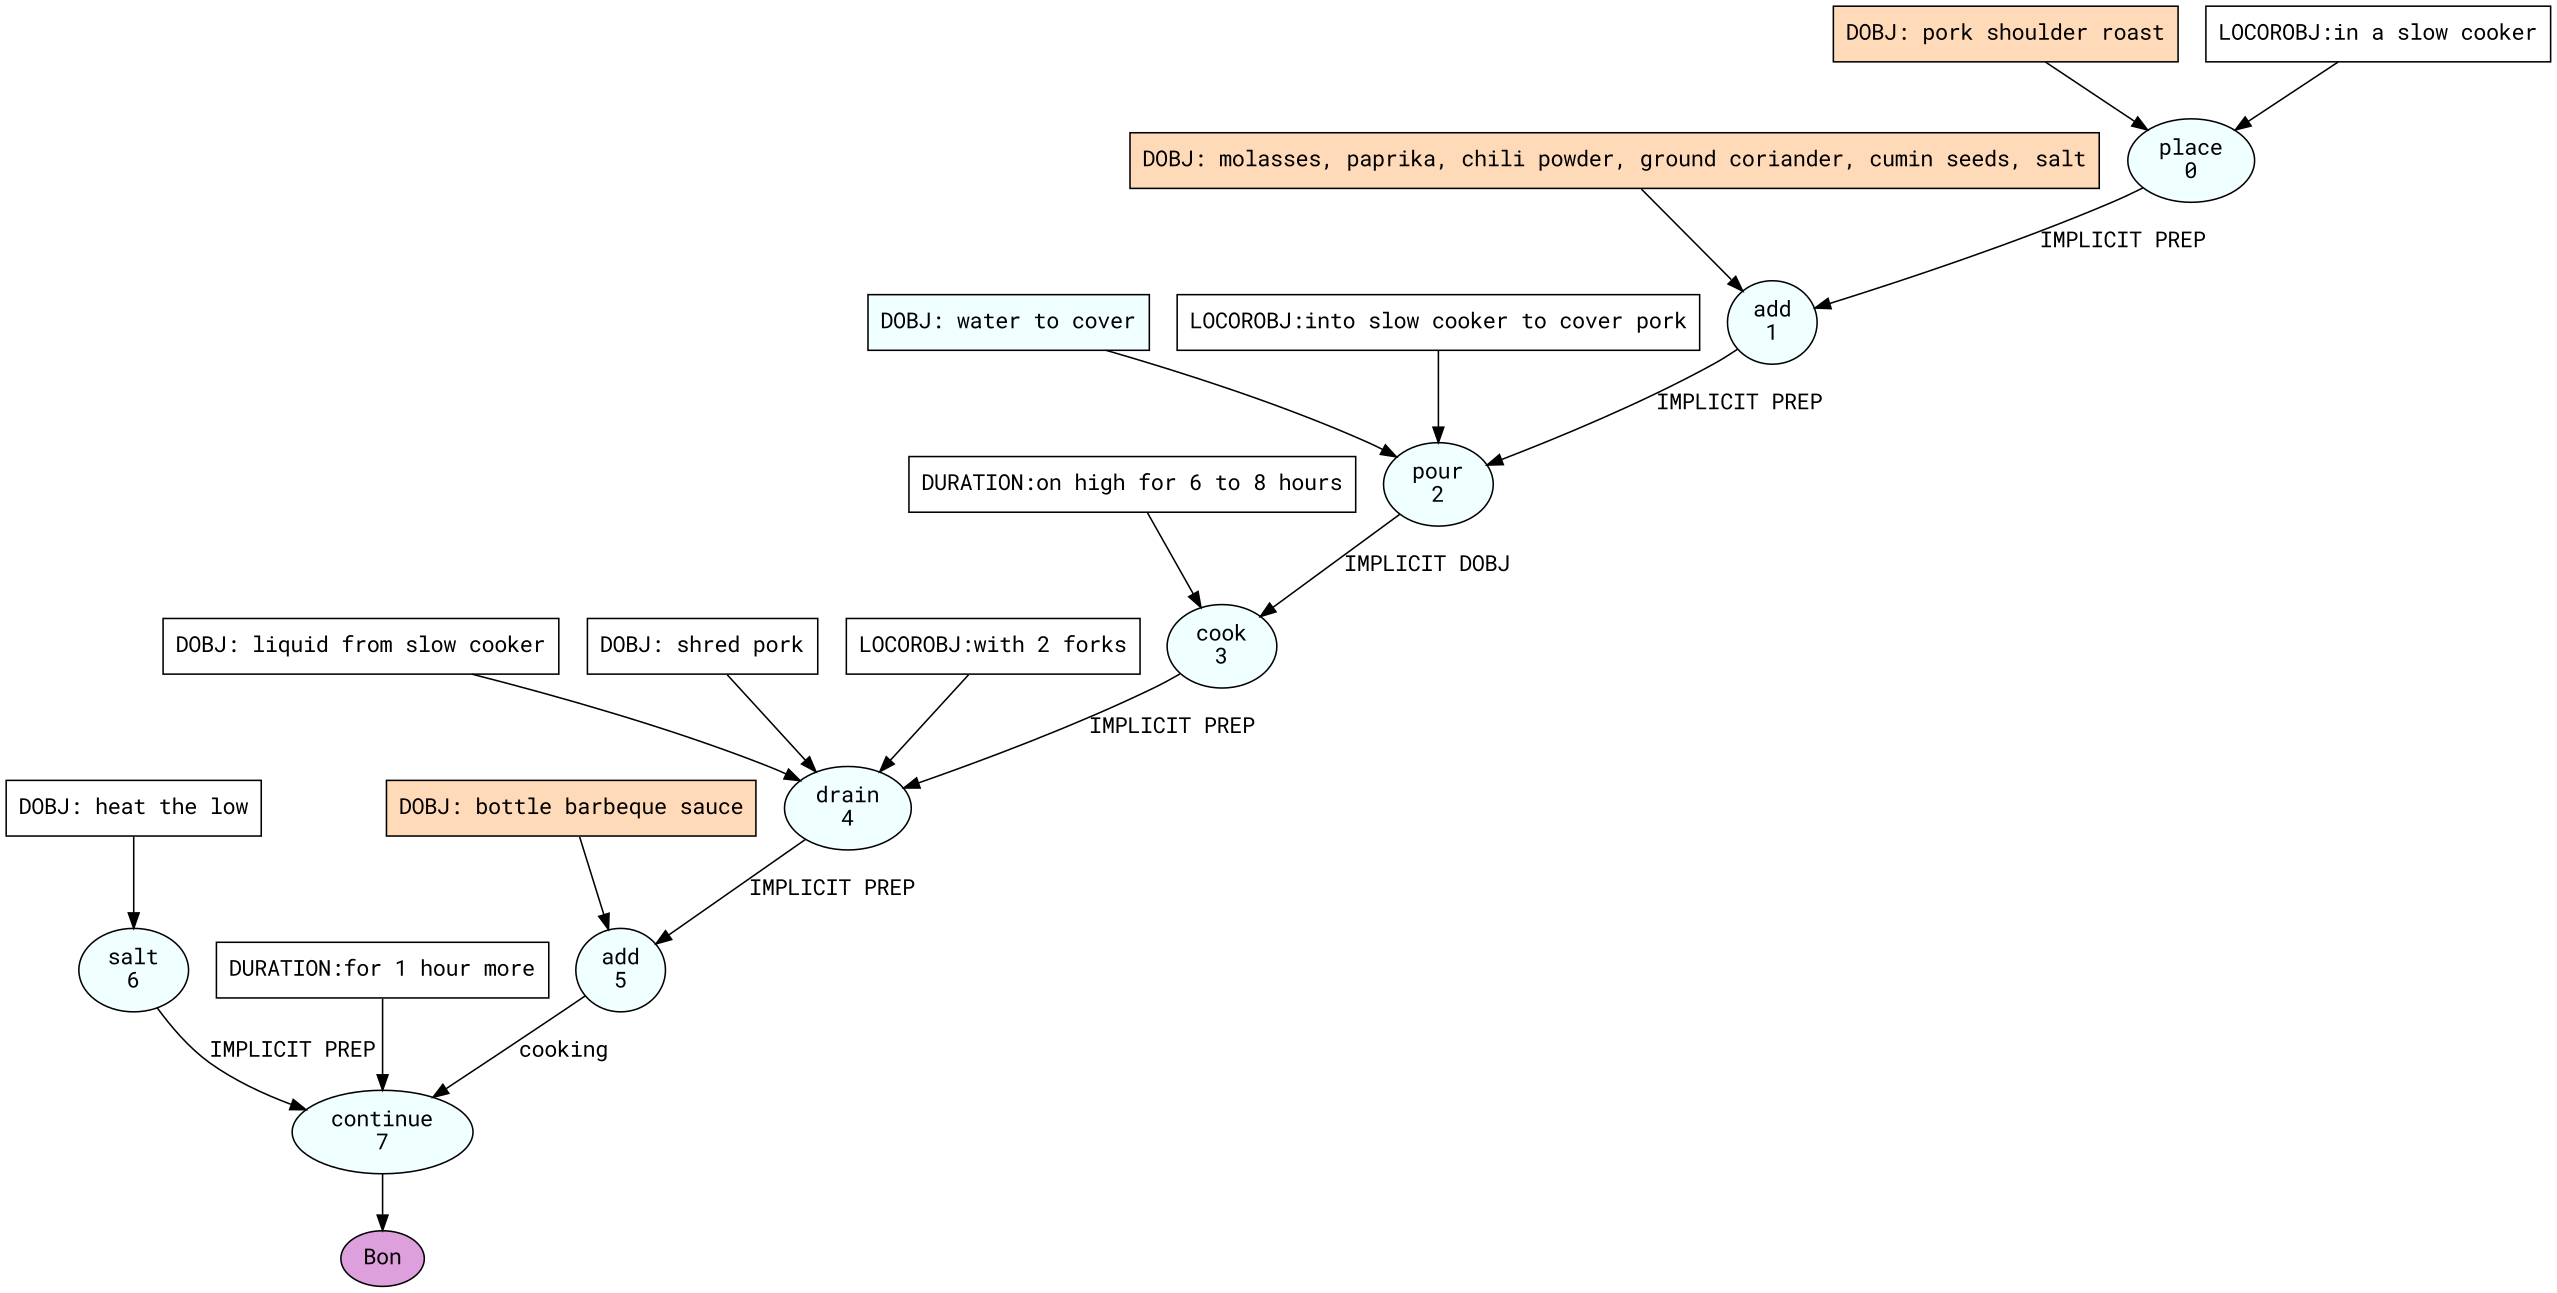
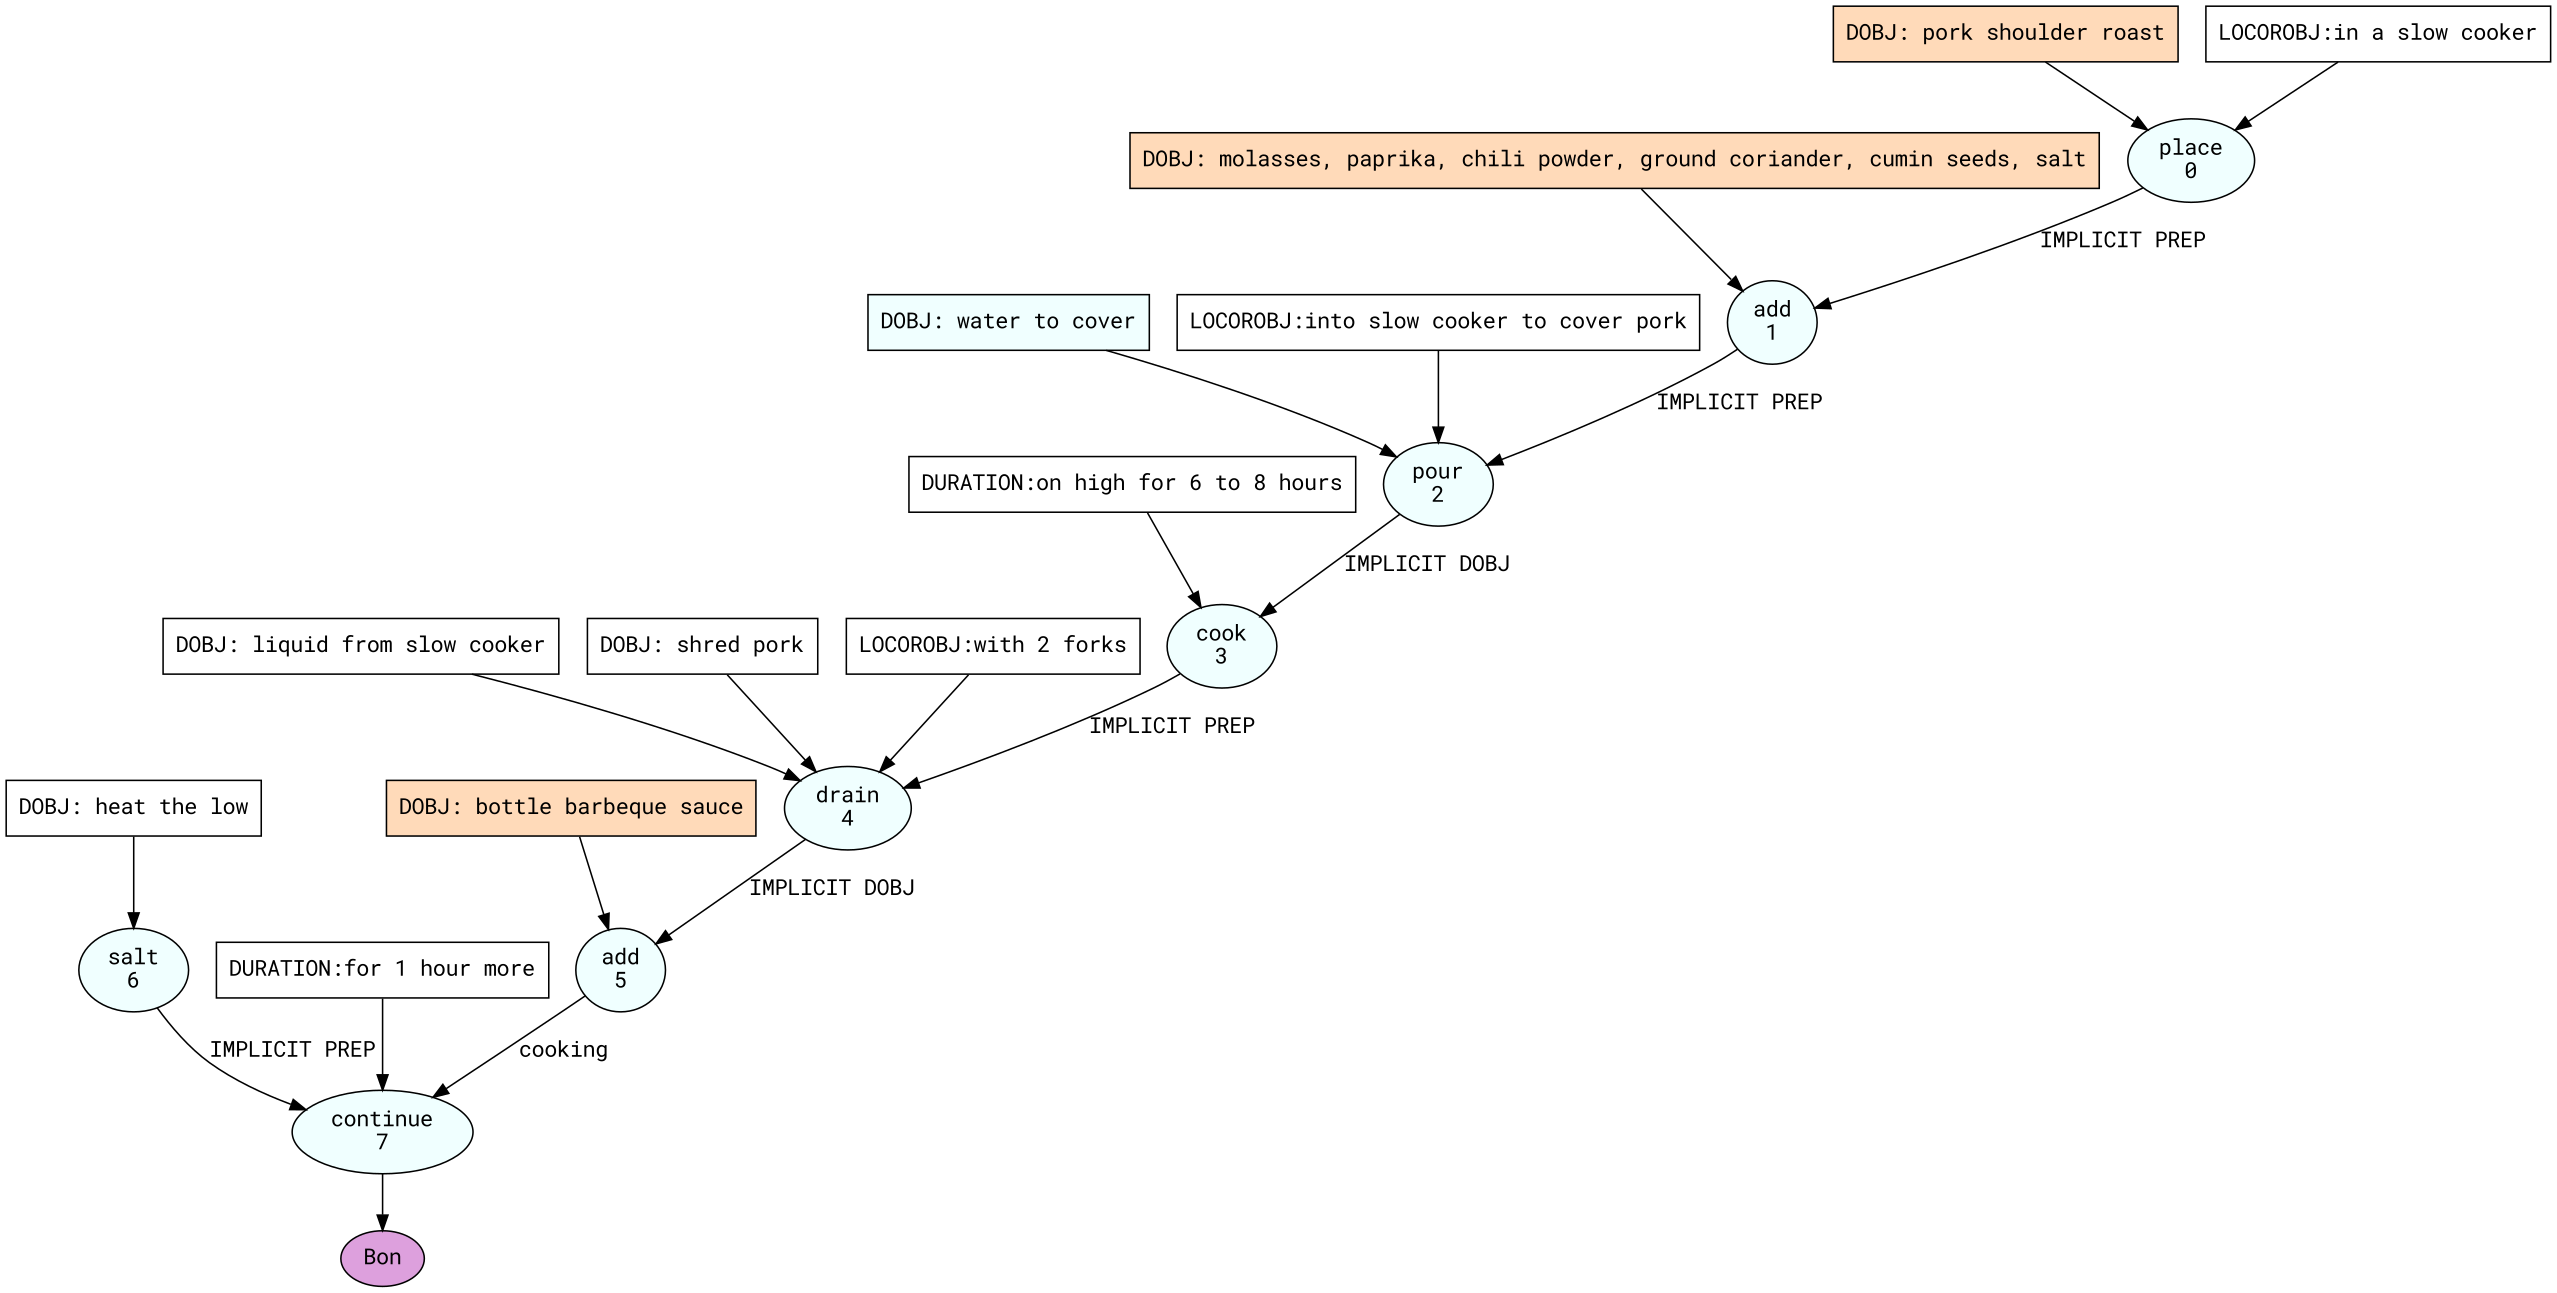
edge "drain 4" -> "add 5": label "IMPLICIT PREP" -> "IMPLICIT DOBJ"
